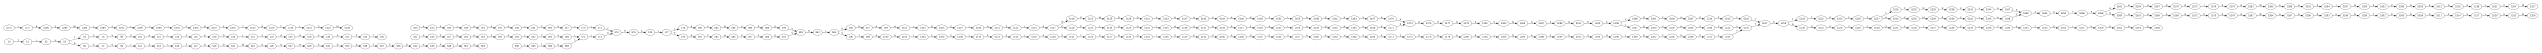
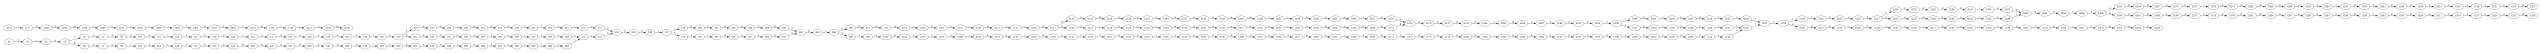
node "S38": added
node "S57": added
